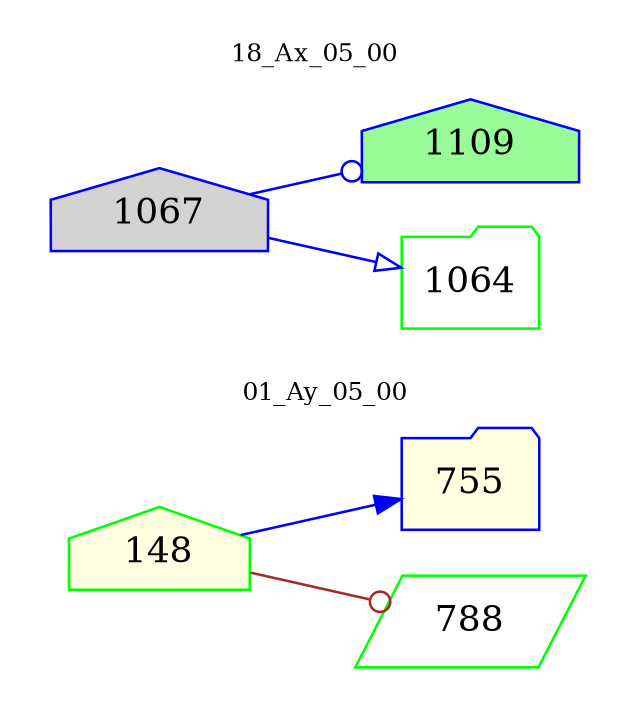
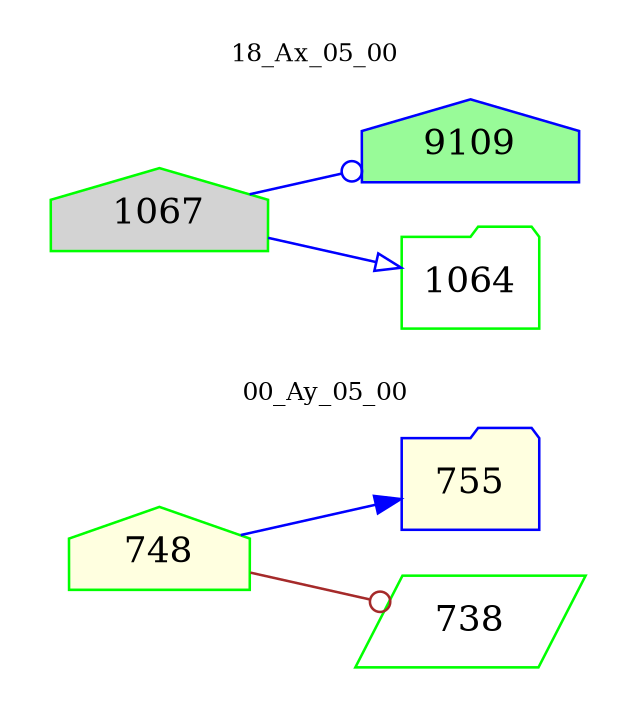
node "1109": label "1109" -> "9109"
node "1067": color blue -> green
cluster "01_Ay_05_00": label "01_Ay_05_00" -> "00_Ay_05_00"
node "148": label "148" -> "748"
node "788": label "788" -> "738"
